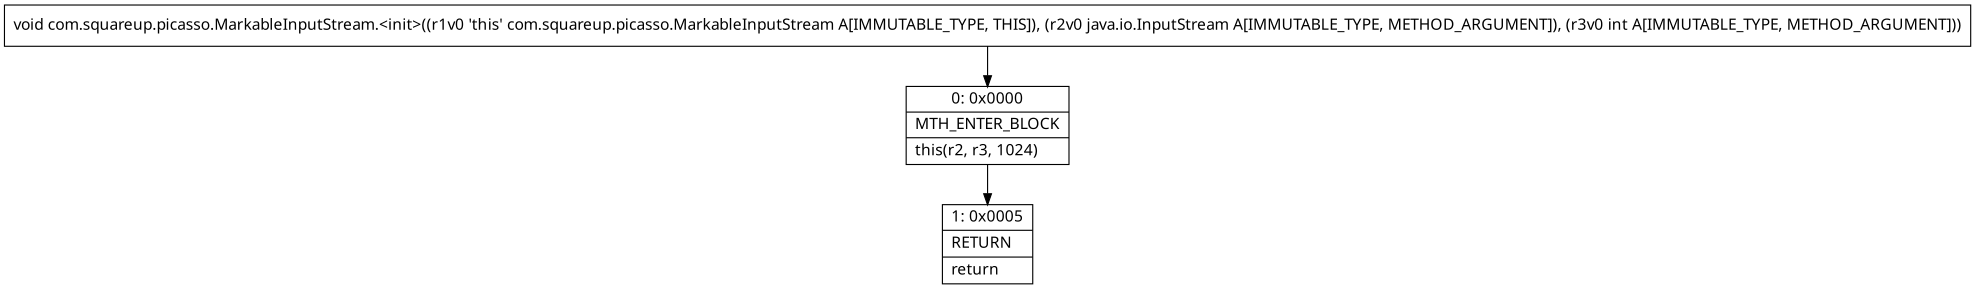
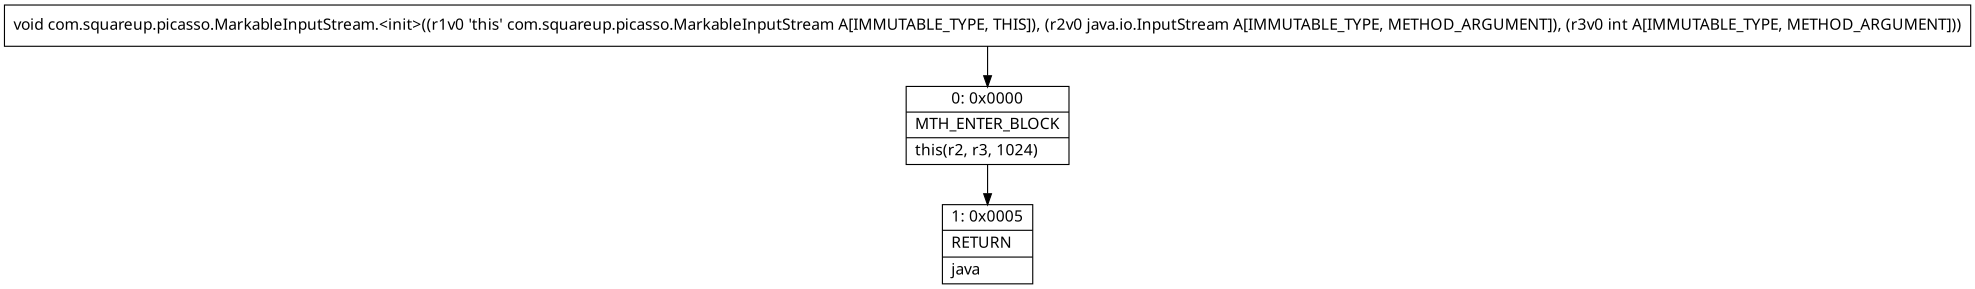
node "1: 0x0005": text "return" -> "java"
